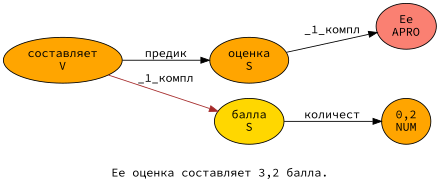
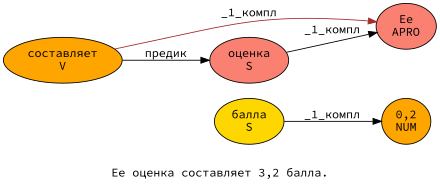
node "оценка S": fillcolor orange -> salmon
edge "составляет V" -> "балла S": now "составляет V" -> "Ее APRO"
edge "балла S" -> "0,2 NUM": label "количест" -> "_1_компл"
